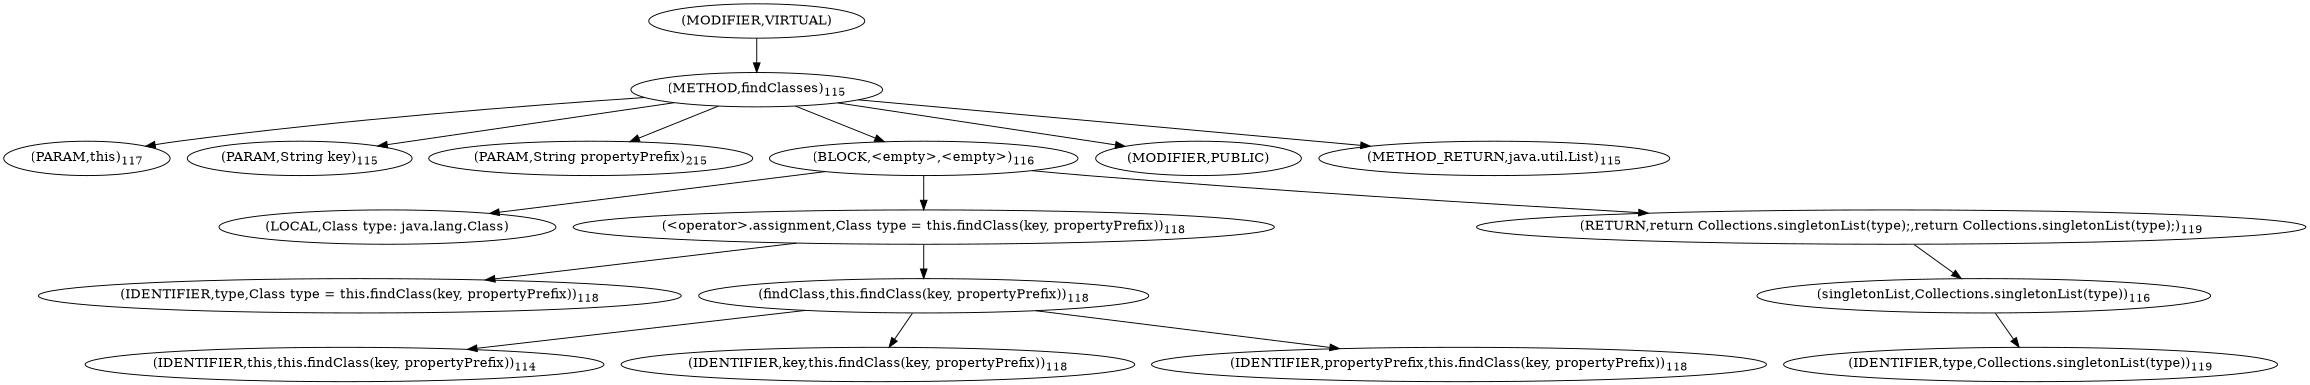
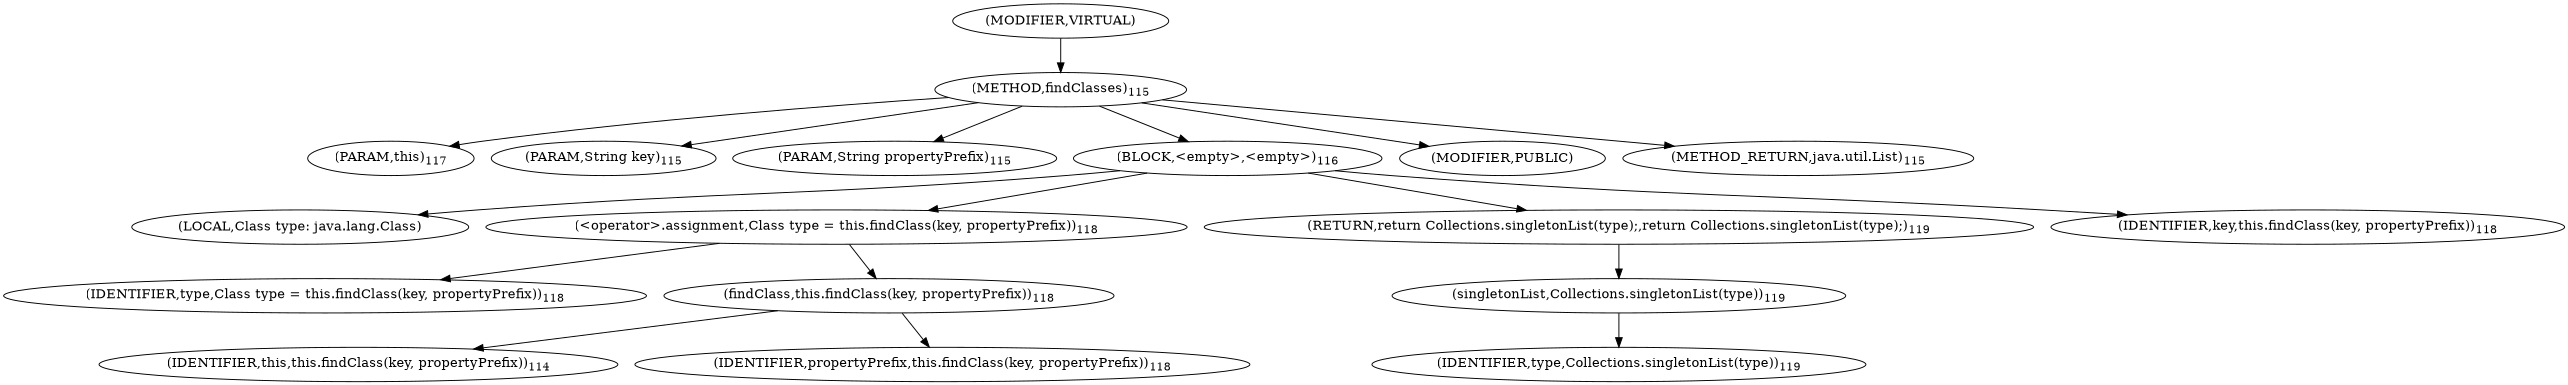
node "(PARAM,String propertyPrefix)": text "215" -> "115"
node "(singletonList,Collections.singletonList(type))": text "116" -> "119"
edge "(findClass,this.findClass(key, propertyPrefix))" -> "(IDENTIFIER,key,this.findClass(key, propertyPrefix))": now "(BLOCK,<empty>,<empty>)" -> "(IDENTIFIER,key,this.findClass(key, propertyPrefix))"
